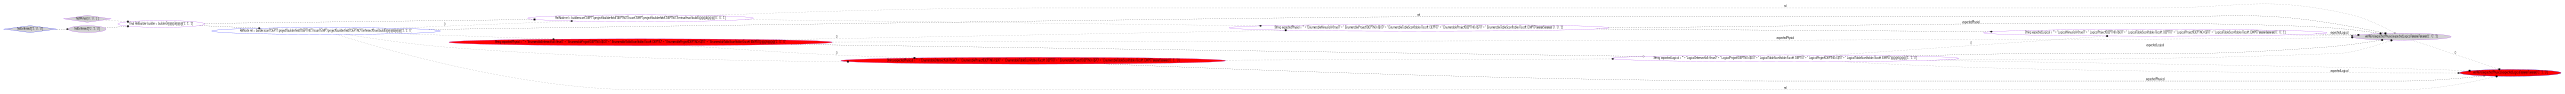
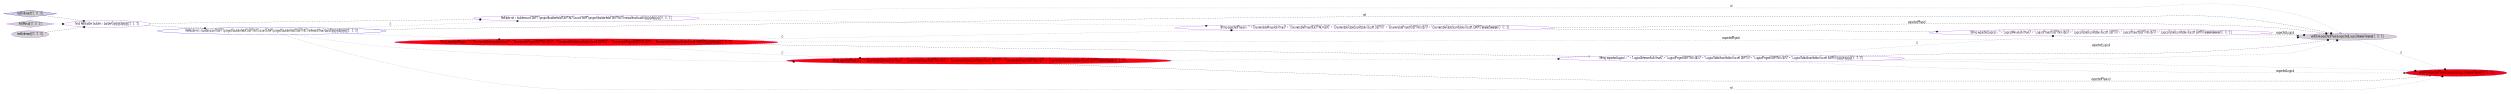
edge "testIntersect['1', '0', '0']" -> "testIntersect['0', '1', '0']": now "testIntersect['1', '0', '0']" -> "final RelBuilder builder = builder()@@@3@@@['1', '1', '1']"
